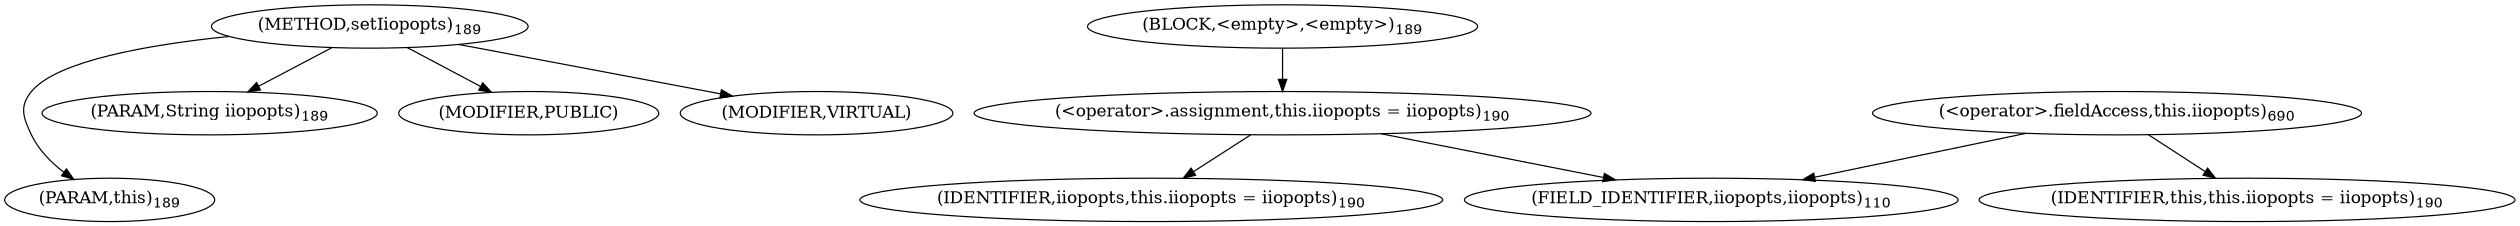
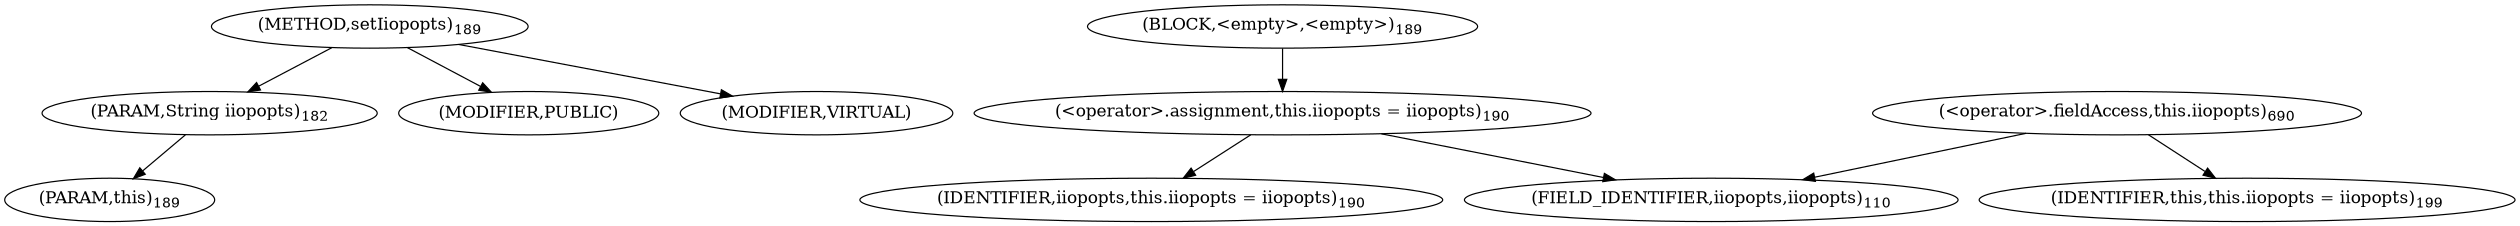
edge "(METHOD,setIiopopts)" -> "(PARAM,this)": now "(PARAM,String iiopopts)" -> "(PARAM,this)"
node "(PARAM,String iiopopts)": text "189" -> "182"
node "(IDENTIFIER,this,this.iiopopts = iiopopts)": text "190" -> "199"
